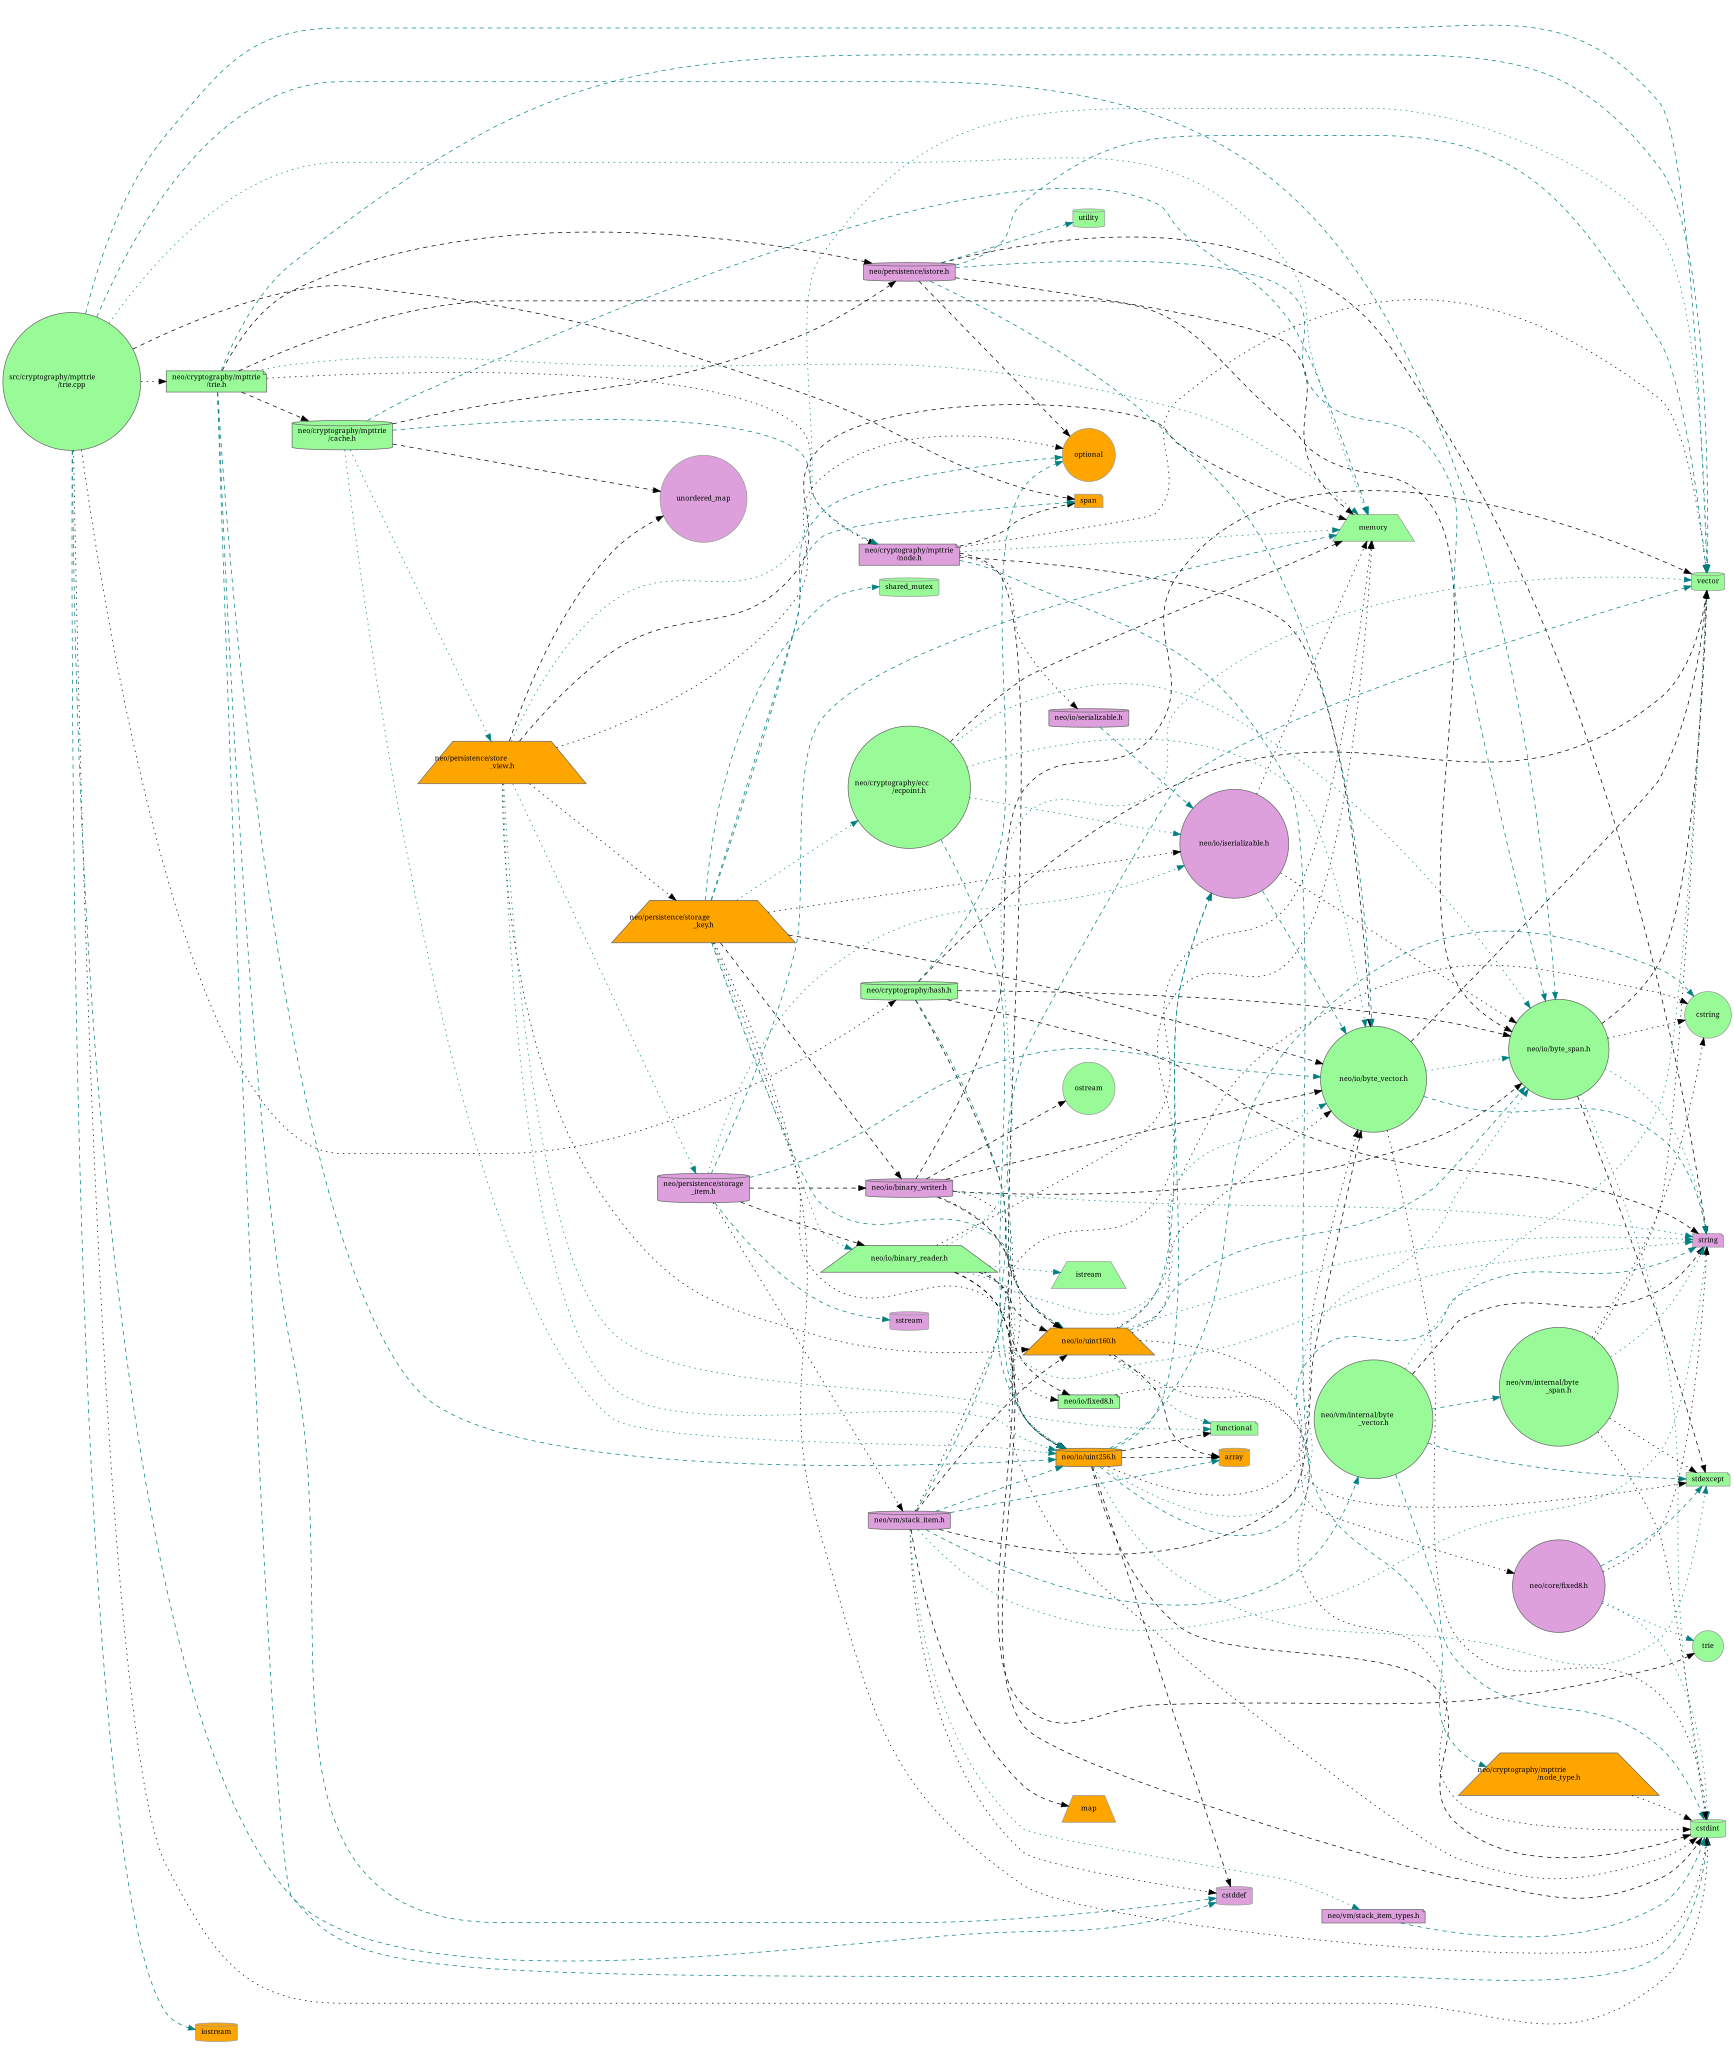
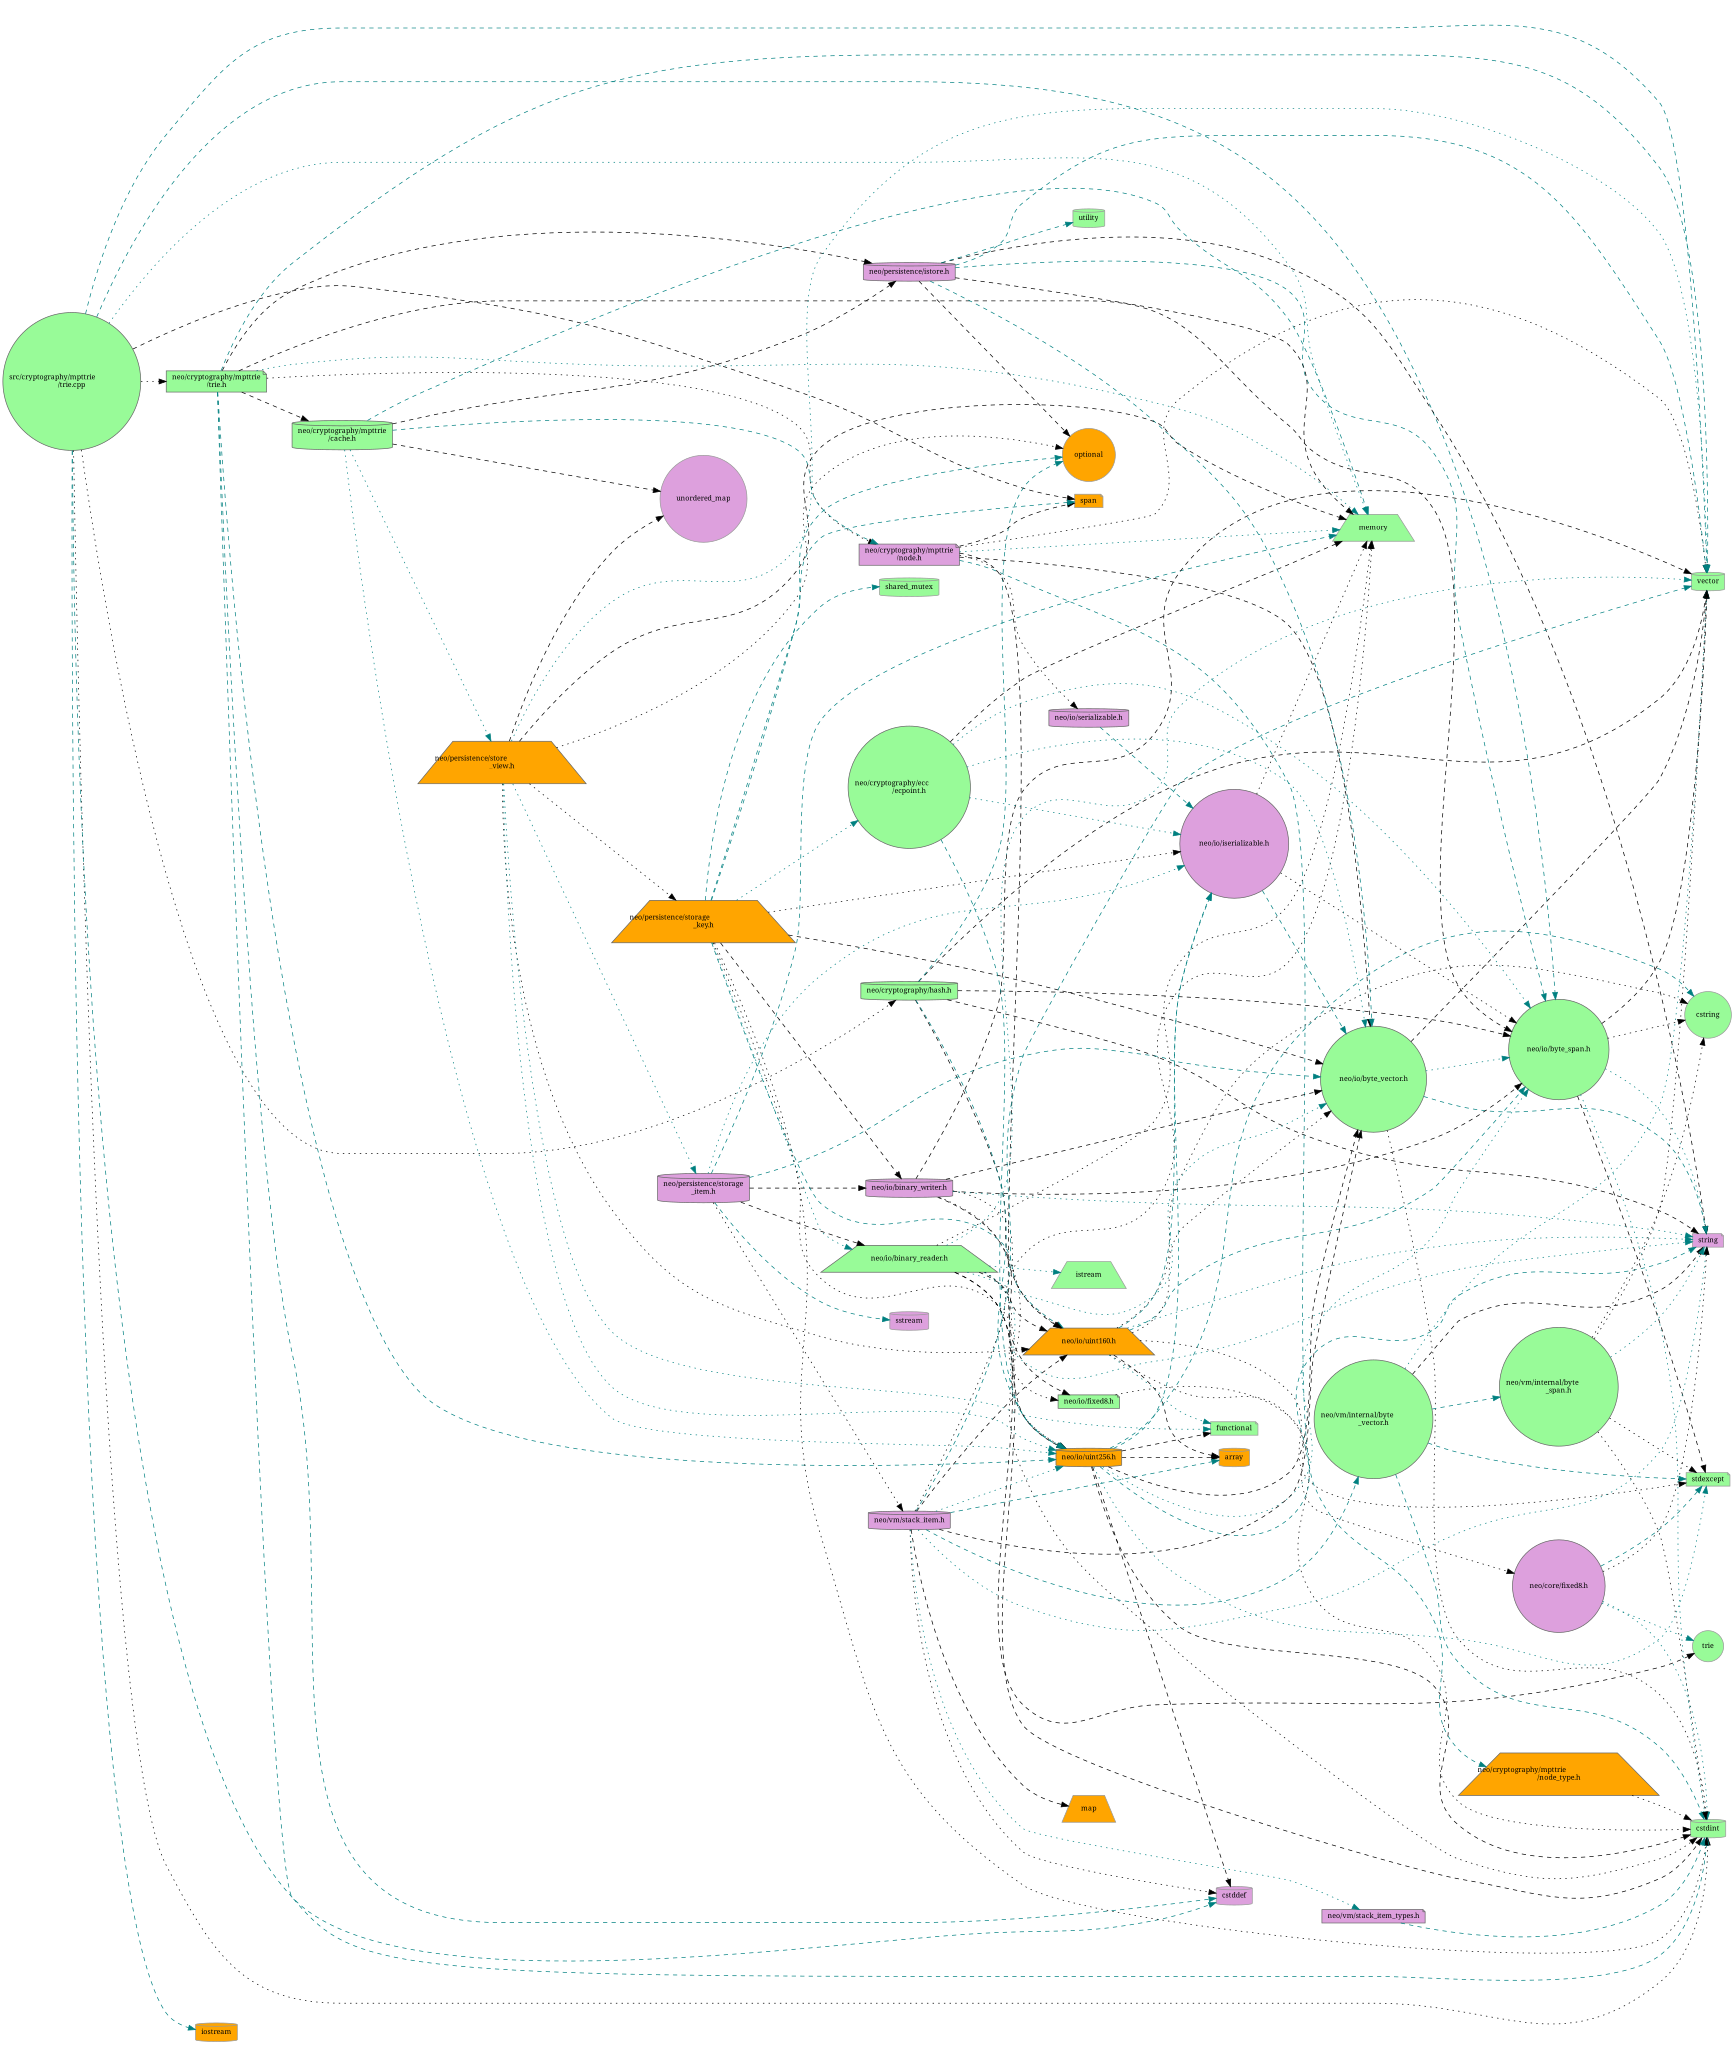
node "ostream": removed
edge "neo/io/uint256.h" -> "neo/io/byte_vector.h": style dotted -> dashed
edge "neo/vm/stack_item.h" -> "neo/io/uint256.h": style dashed -> dotted
